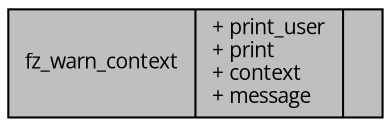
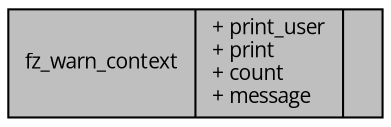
node "fz_warn_context": text "+ context" -> "+ count"
